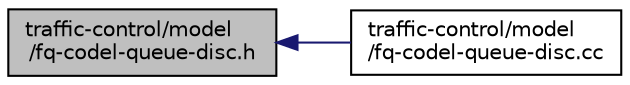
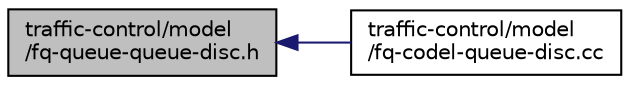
node "traffic-control/model /fq-codel-queue-disc.h": label "traffic-control/model /fq-codel-queue-disc.h" -> "traffic-control/model /fq-queue-queue-disc.h"
